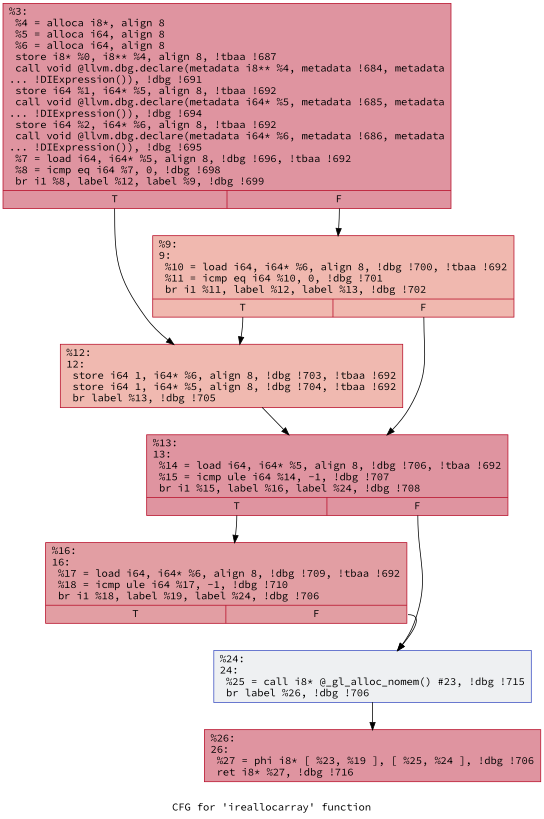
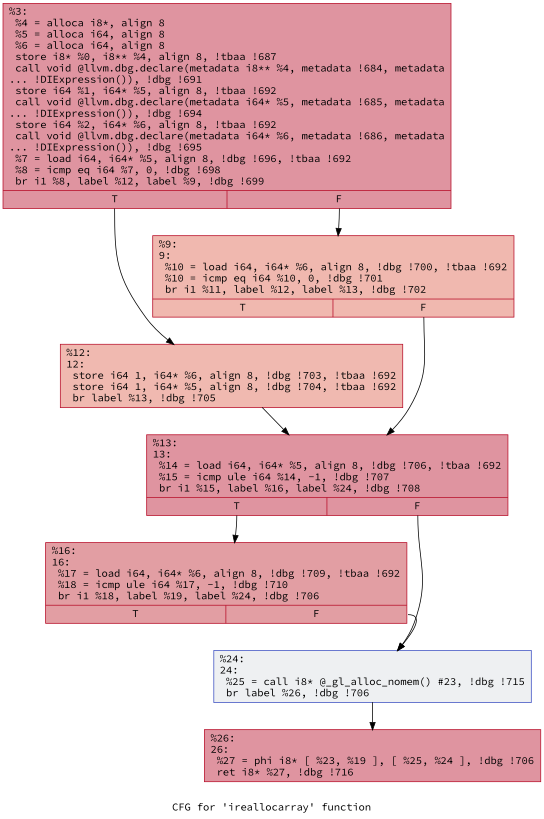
node "%9:": text "%11 = icmp eq i64 %10, 0, !dbg !701" -> "%10 = icmp eq i64 %10, 0, !dbg !701"
edge "%9:" -> "%12:": removed
